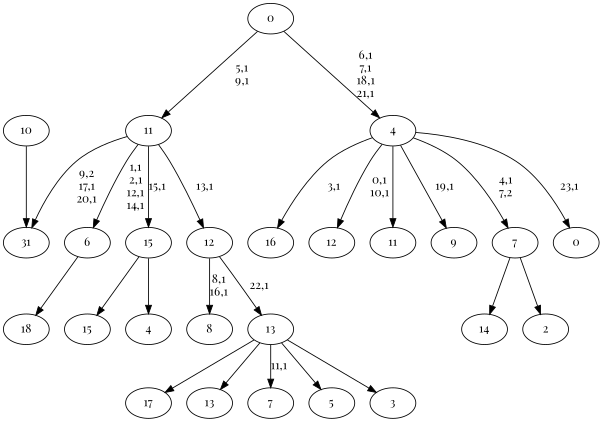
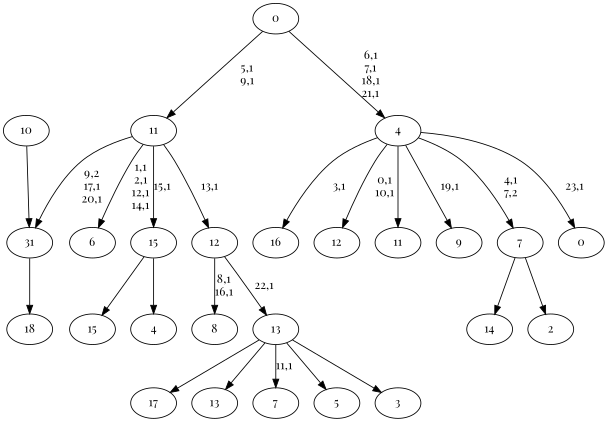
edge "6" -> "18": now "31" -> "18"
